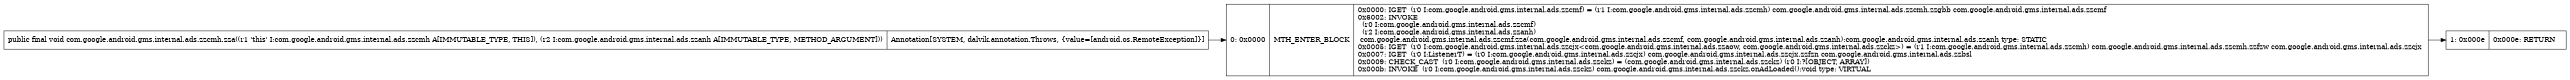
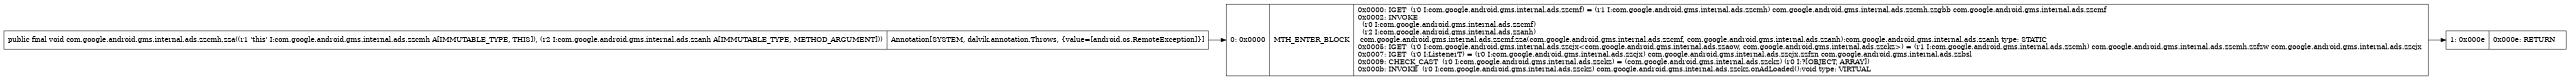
node "0: 0x0000": text "0x6002: INVOKE" -> "0x0002: INVOKE"
